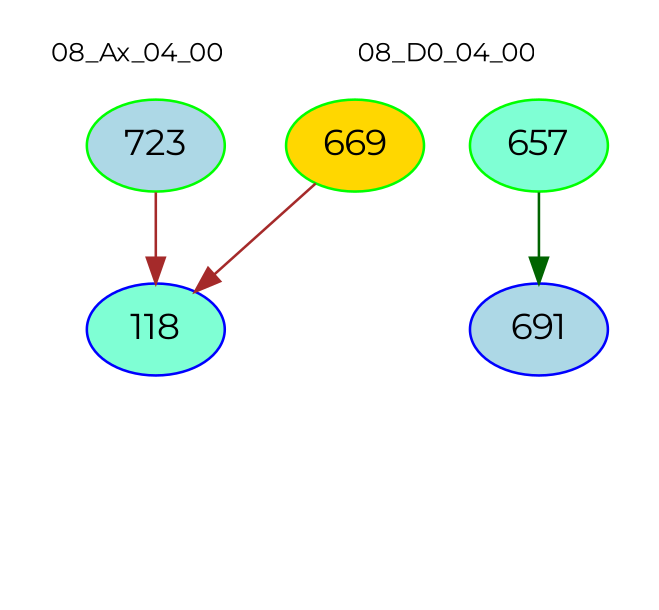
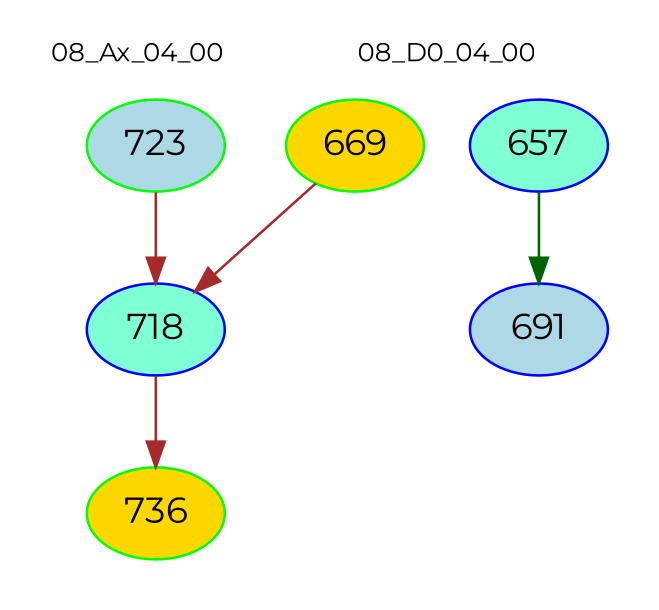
node "657": color green -> blue
node "118": label "118" -> "718"
node "736": added
